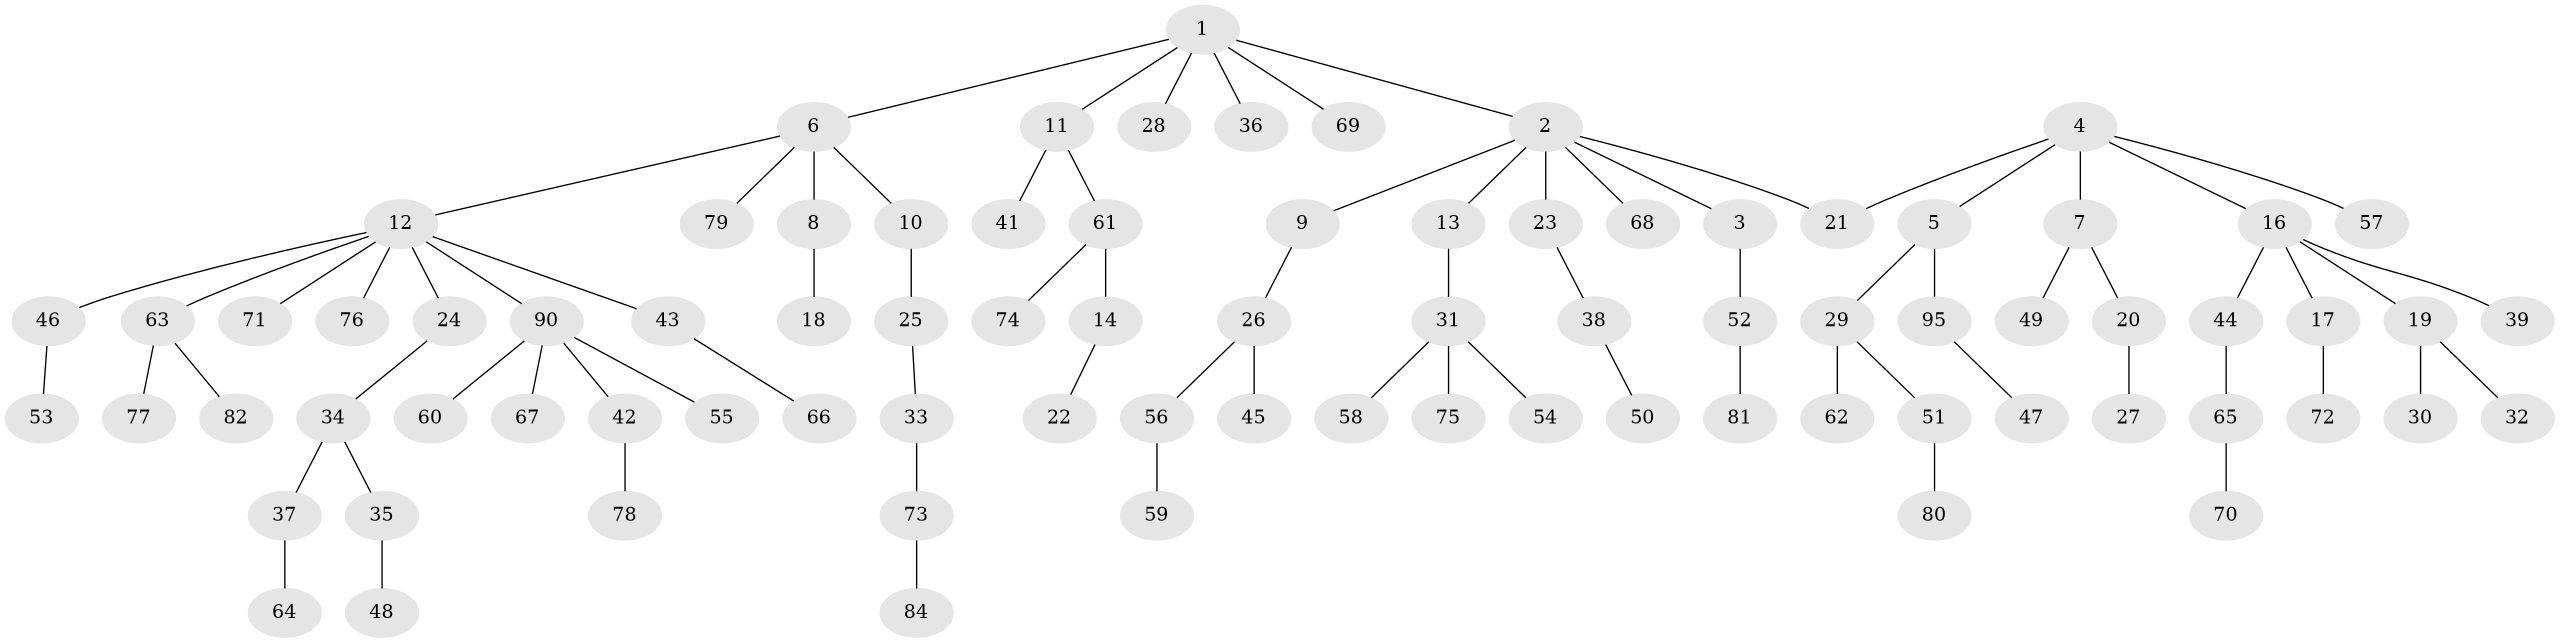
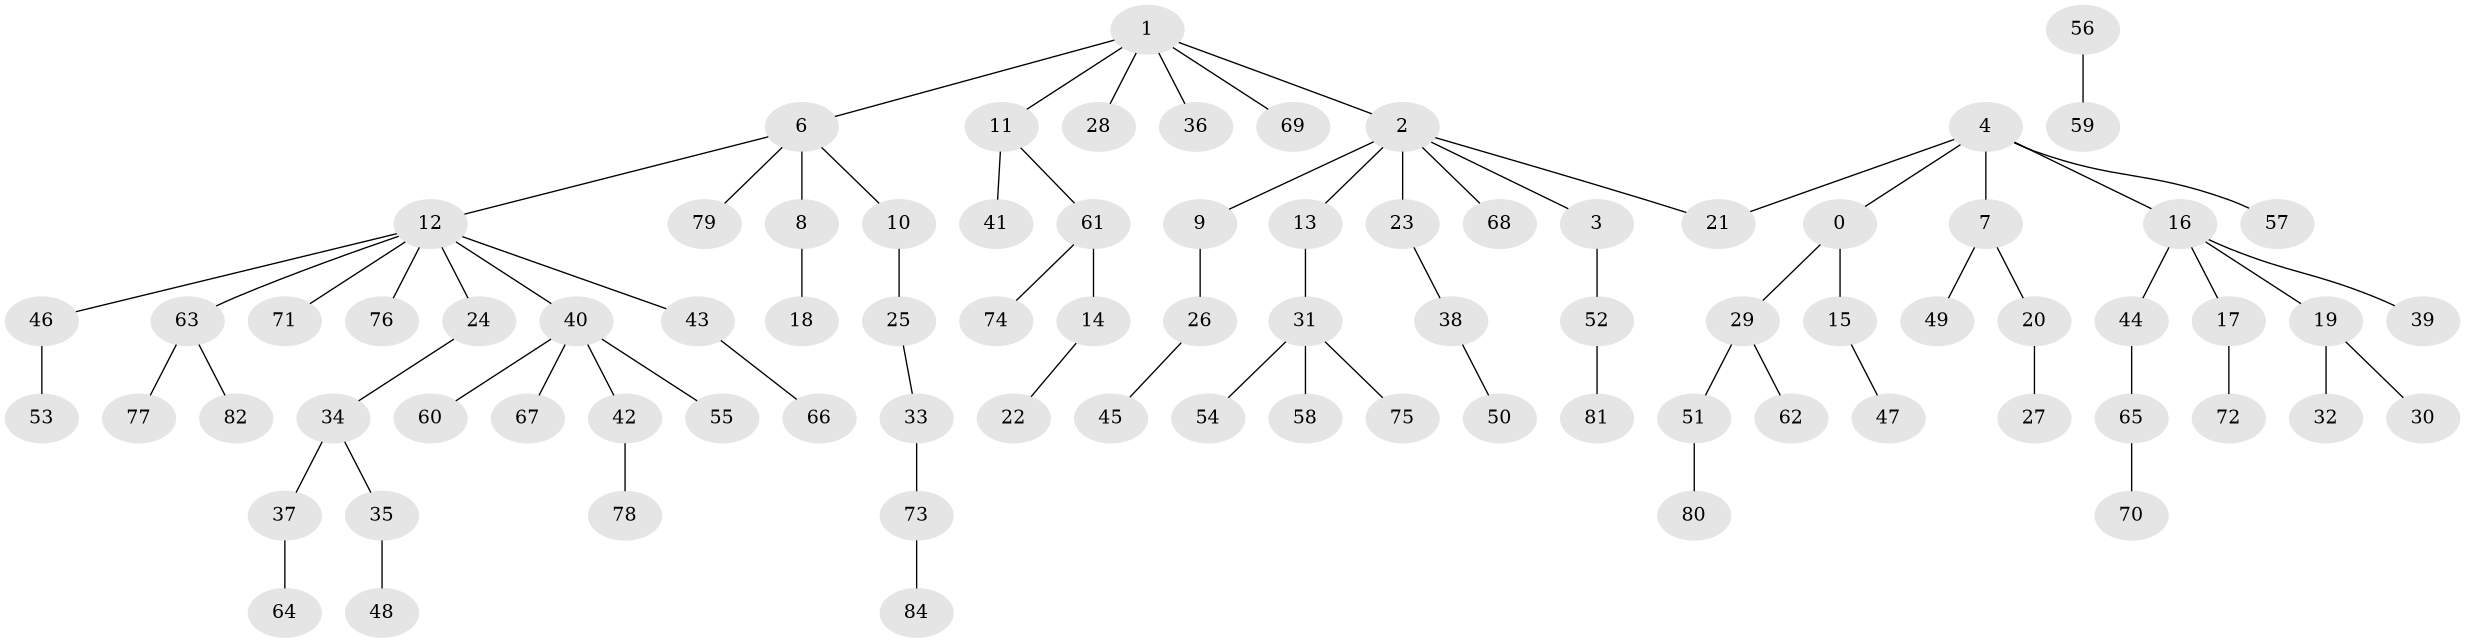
node "5": label "5" -> "0"
node "90": label "90" -> "40"
node "95": label "95" -> "15"
edge "26" -- "56": removed
